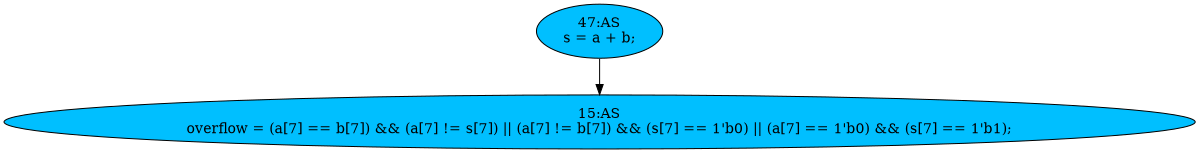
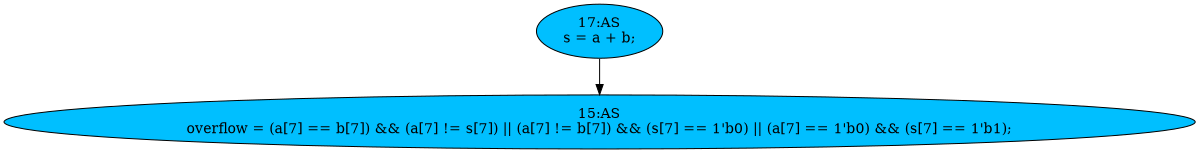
node "47:AS s = a + b;": label "47:AS s = a + b;" -> "17:AS s = a + b;"
